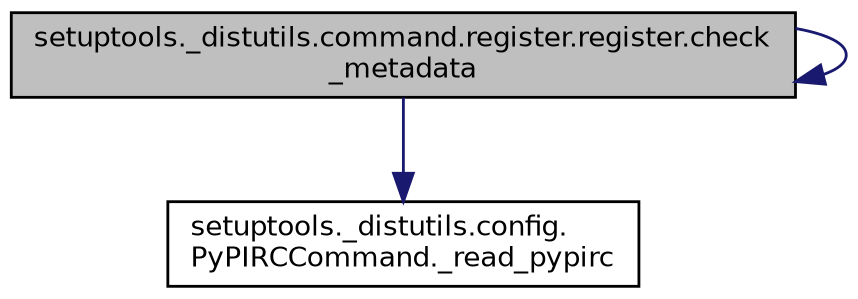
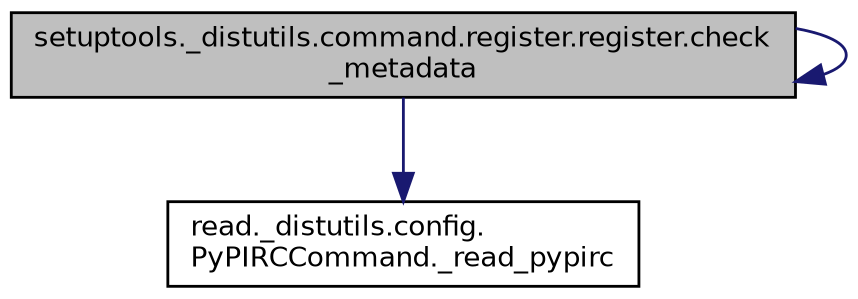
node "setuptools._distutils.config. PyPIRCCommand._read_pypirc": label "setuptools._distutils.config. PyPIRCCommand._read_pypirc" -> "read._distutils.config. PyPIRCCommand._read_pypirc"
